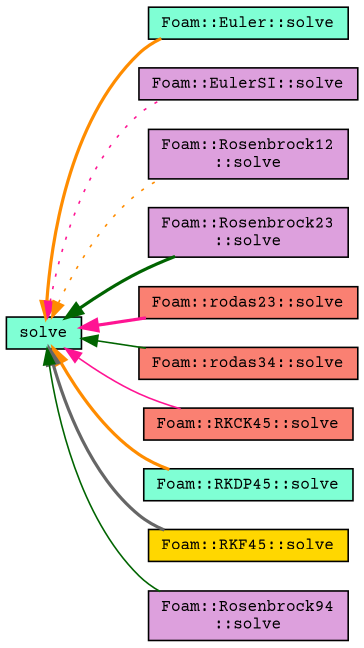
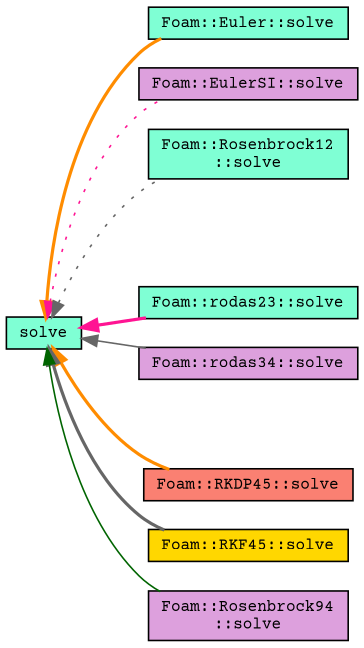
node "Foam::Rosenbrock12 ::solve": fillcolor plum -> aquamarine
edge "Foam::Rosenbrock12 ::solve" -> "solve": color darkorange -> gray40
node "Foam::Rosenbrock23 ::solve": removed
node "Foam::rodas23::solve": fillcolor salmon -> aquamarine
edge "Foam::rodas34::solve" -> "solve": color darkgreen -> gray40
node "Foam::rodas34::solve": fillcolor salmon -> plum
node "Foam::RKCK45::solve": removed
node "Foam::RKDP45::solve": fillcolor aquamarine -> salmon
